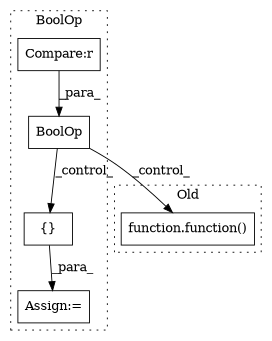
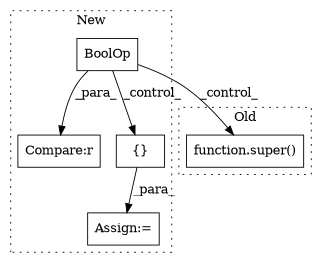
cluster "BoolOp": label "BoolOp" -> "New"
edge "Compare:r" -> "BoolOp": reversed
node "function.function()": label "function.function()" -> "function.super()"
